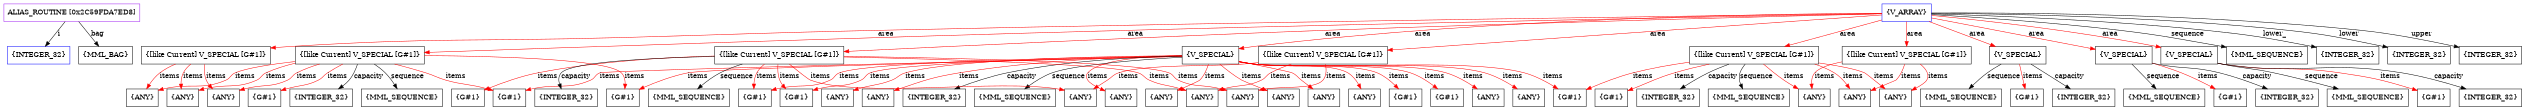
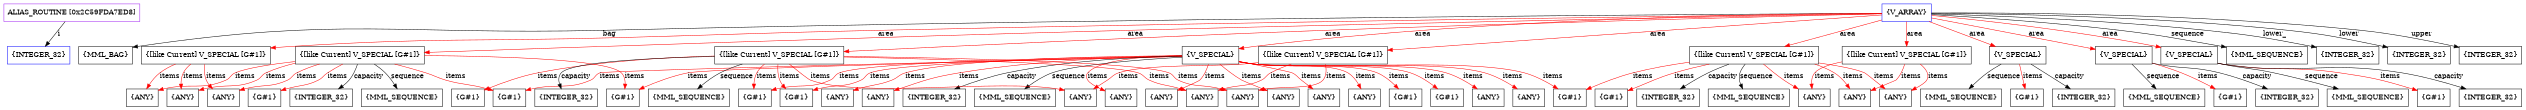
edge "ALIAS_ROUTINE [0x2C59FDA7ED8]" -> "{MML_BAG}": now "{V_ARRAY}" -> "{MML_BAG}"
